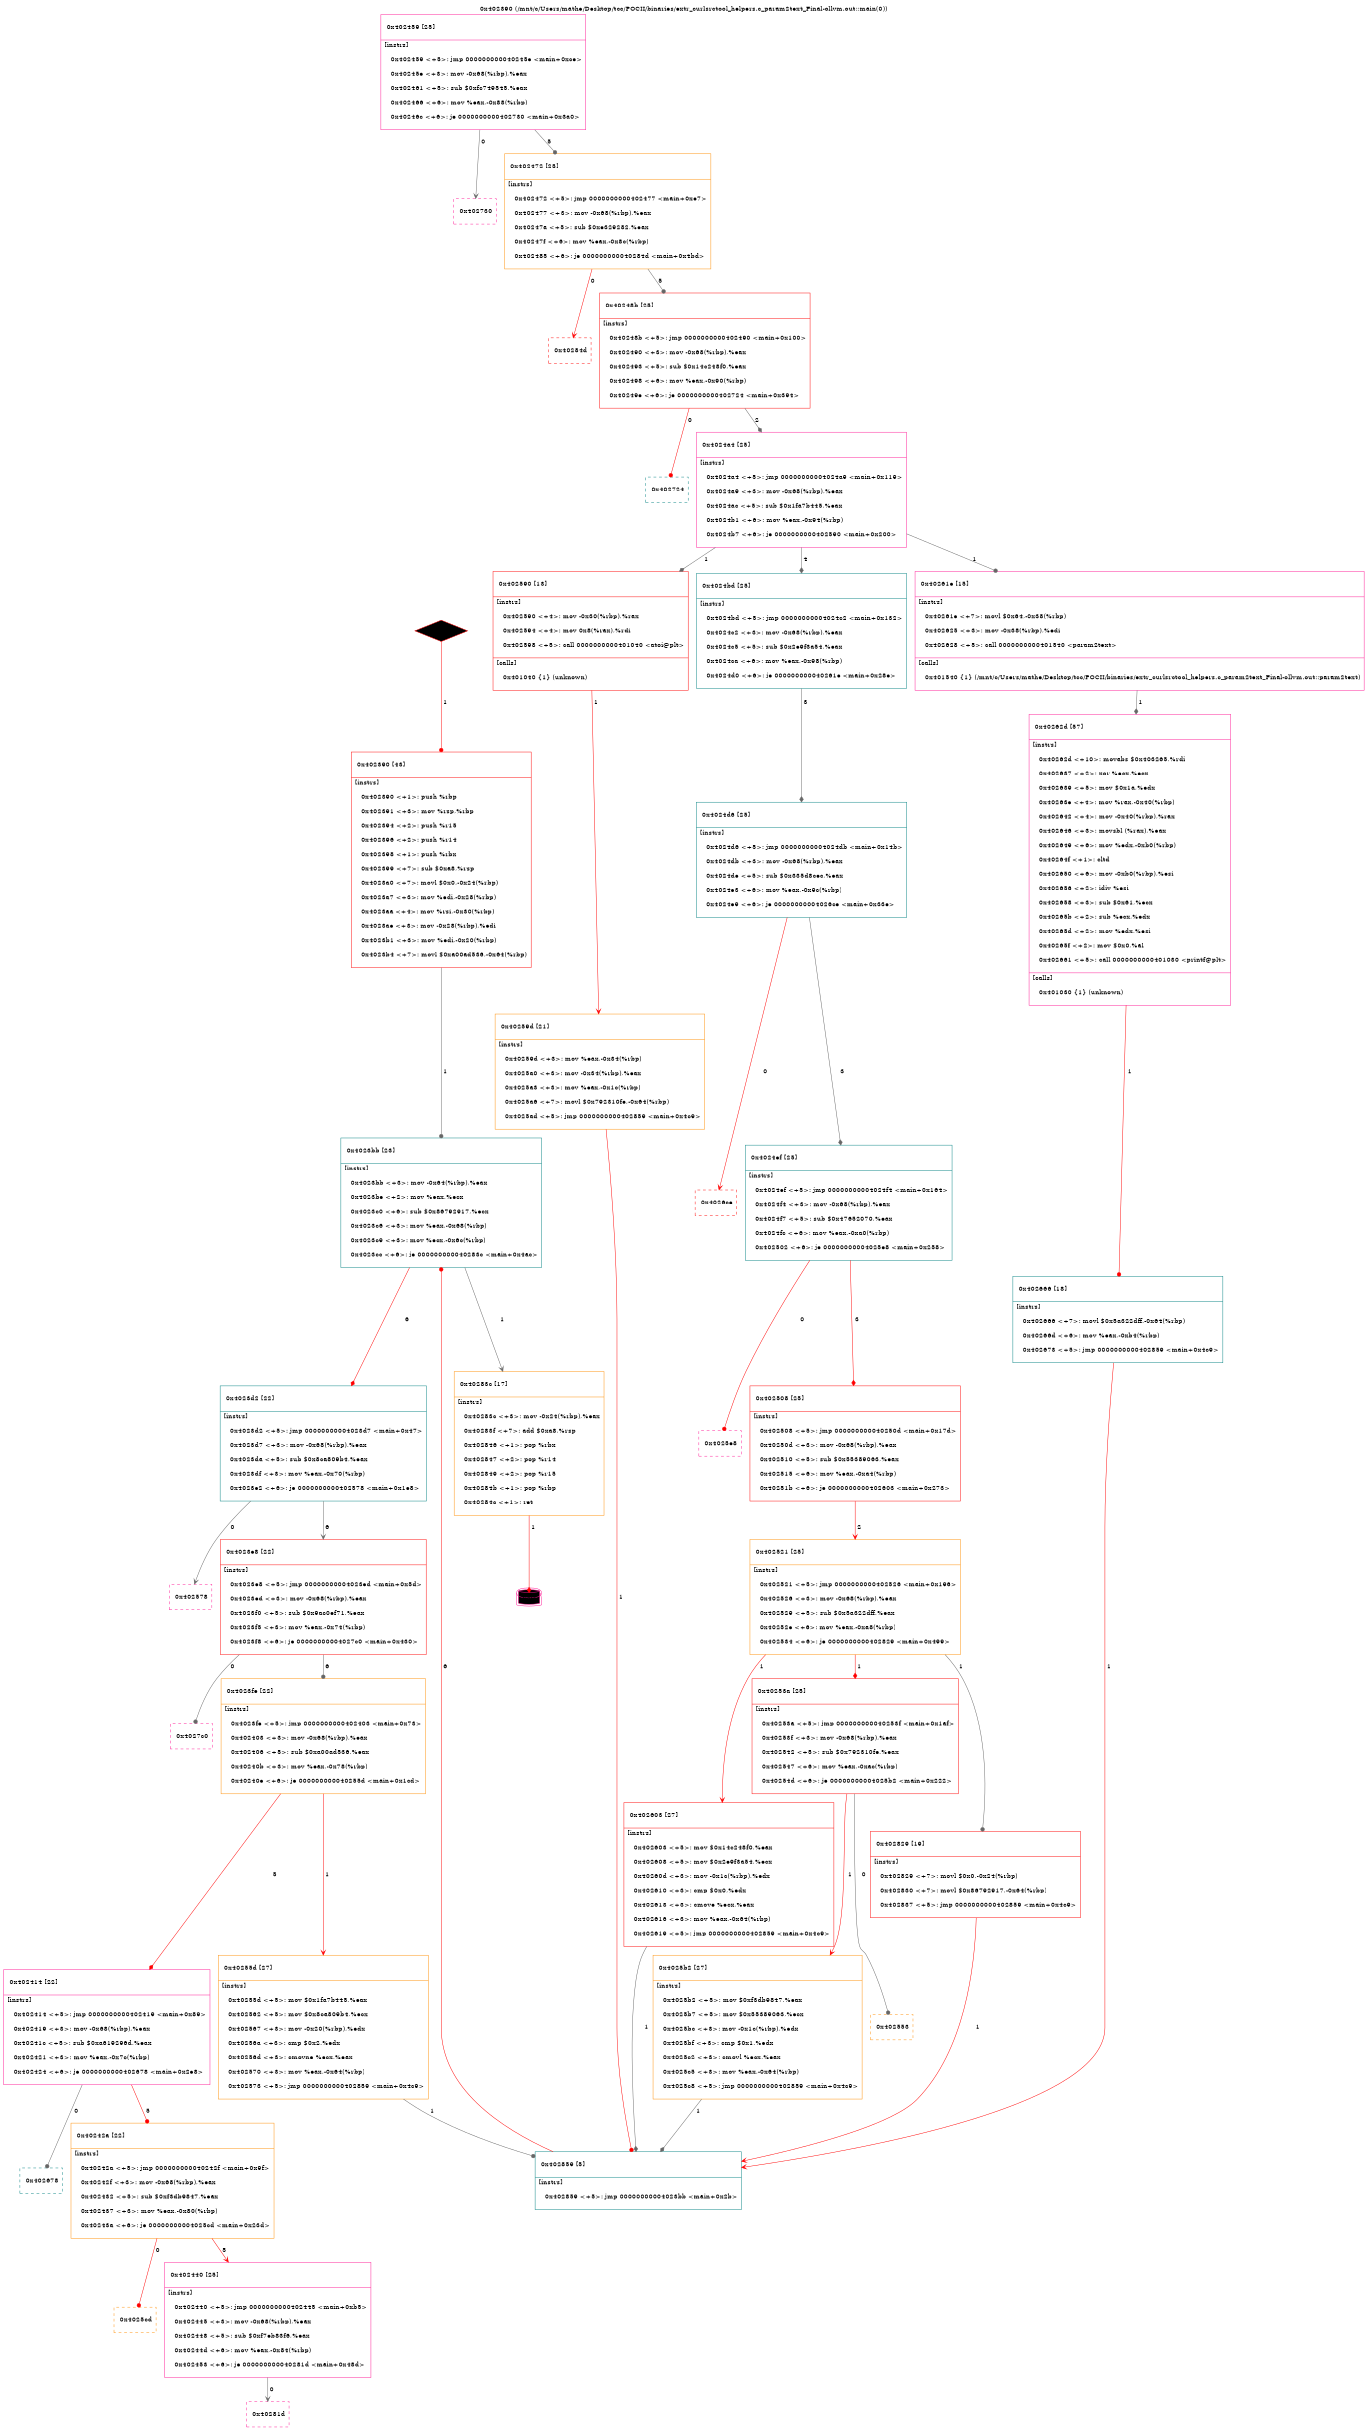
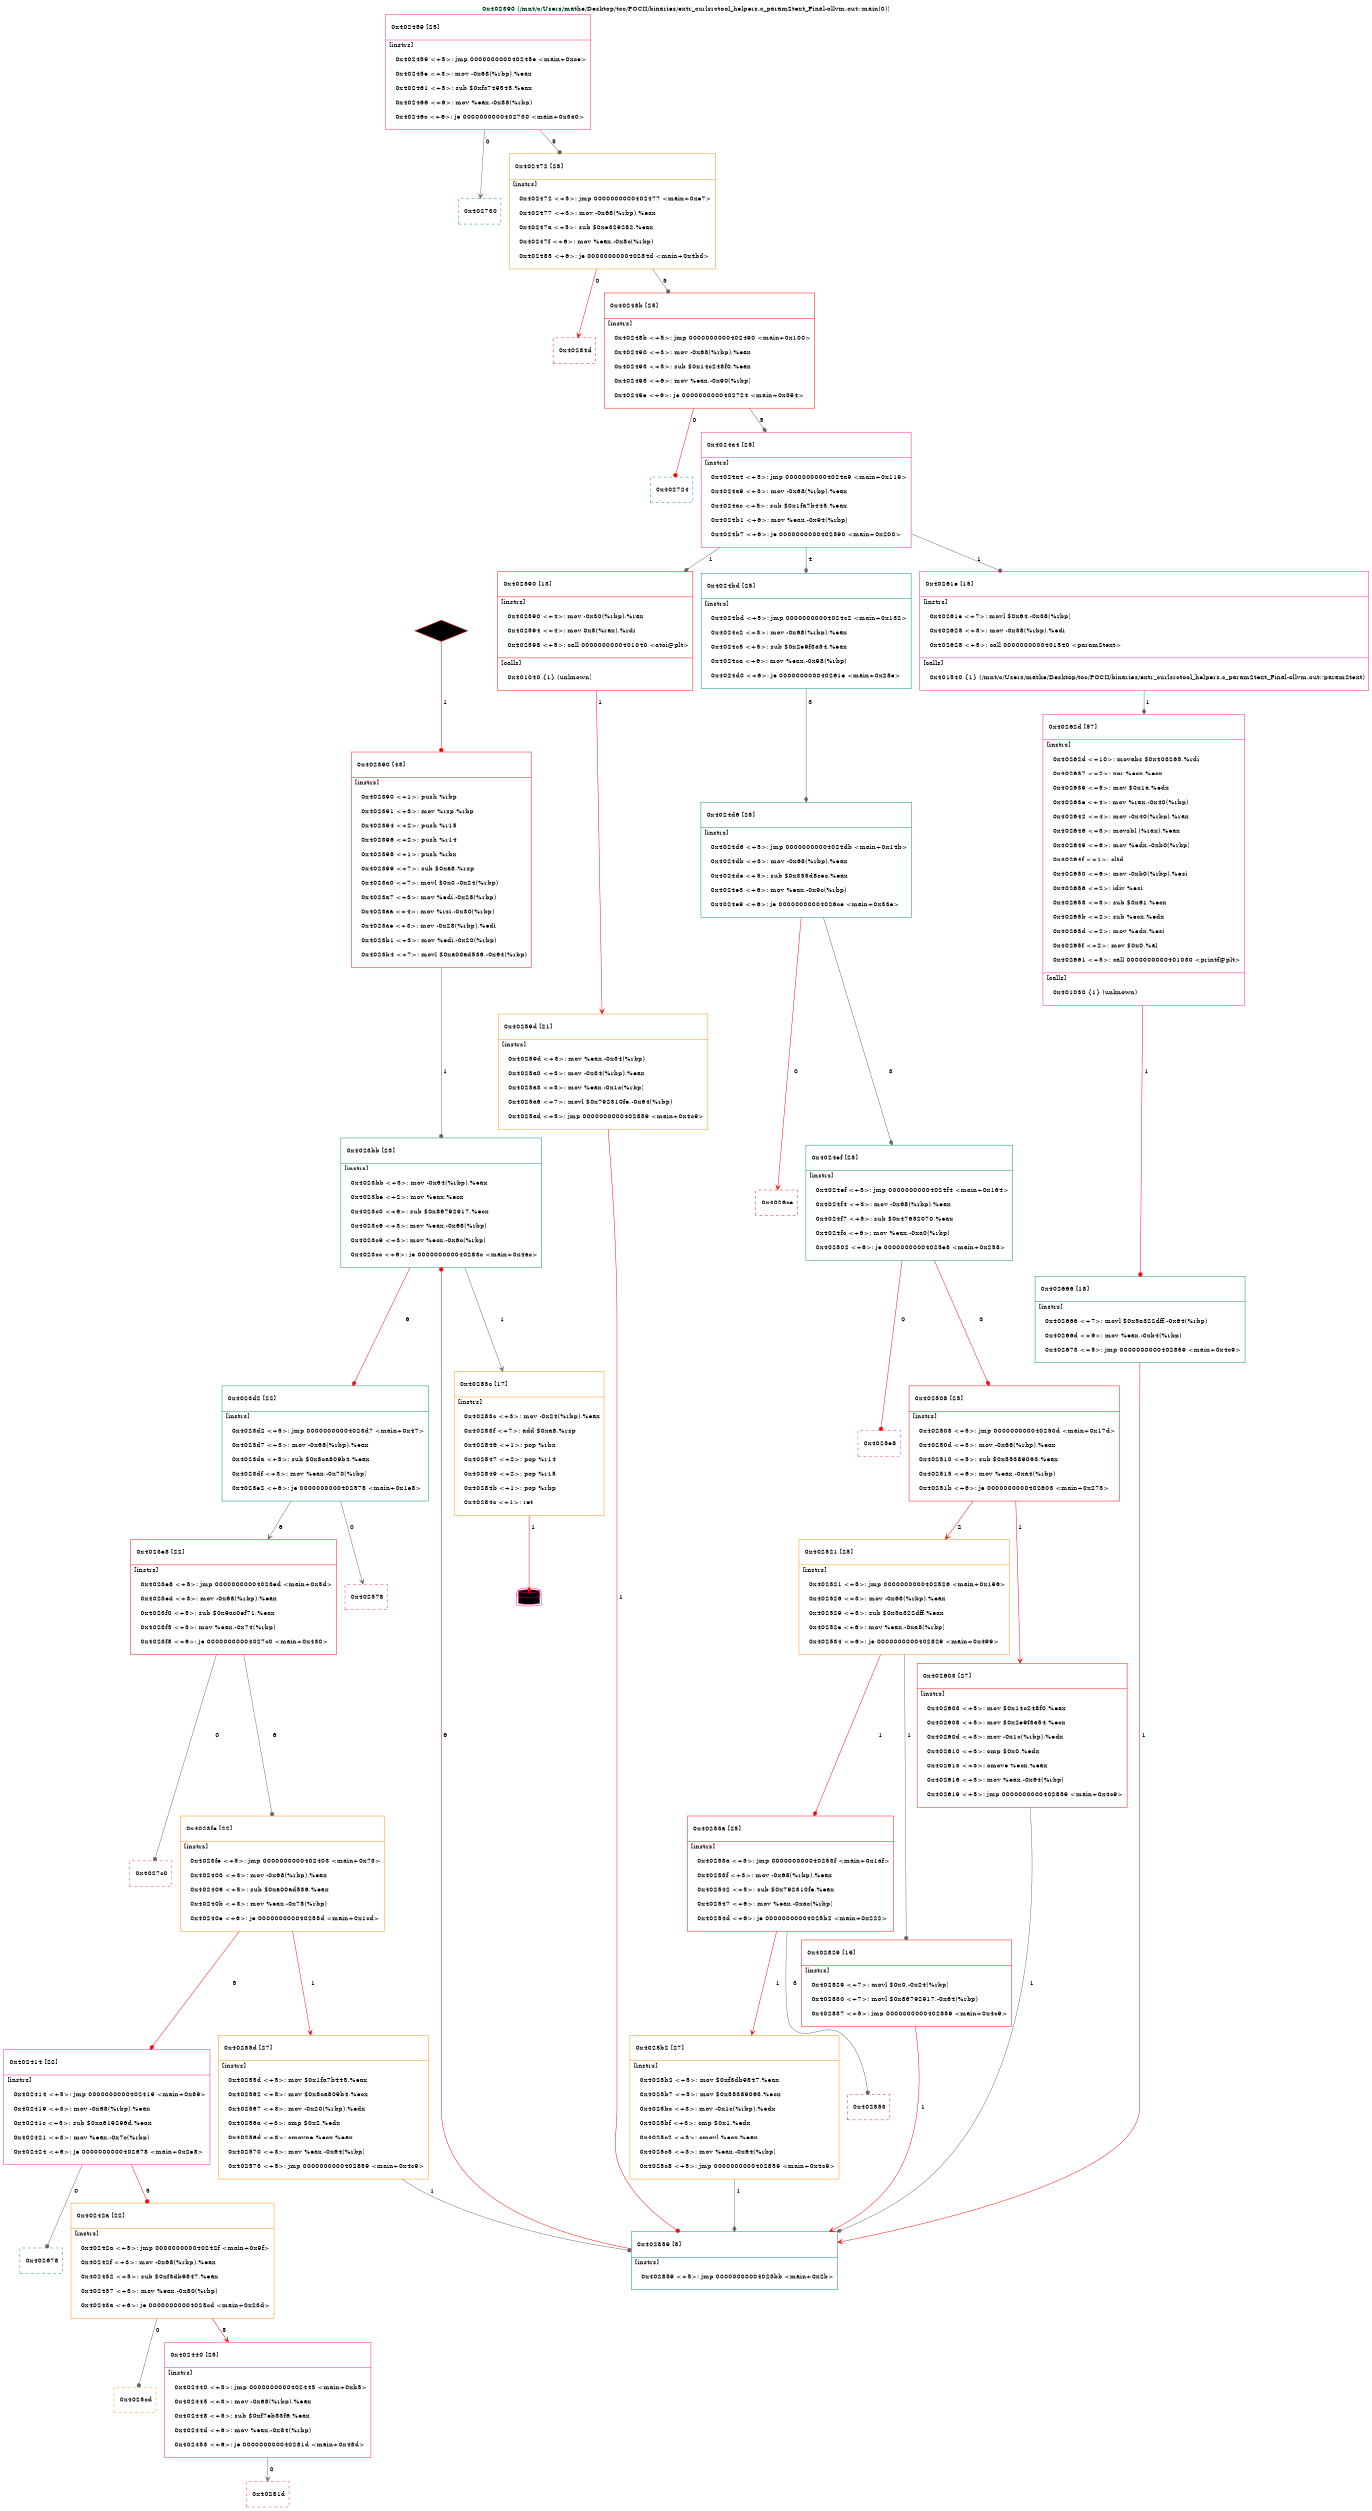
node "0x402730": color deeppink -> teal
edge "0x40248b [25]" -> "0x4024a4 [25]": label " 2" -> " 5"
edge "0x402521 [25]" -> "0x402603 [27]": now "0x402508 [25]" -> "0x402603 [27]"
edge "0x40253a [25]" -> "0x402553": label " 0" -> " 3"
node "0x402553": color darkorange -> red
edge "0x40242a [22]" -> "0x4025cd": color red -> gray40
